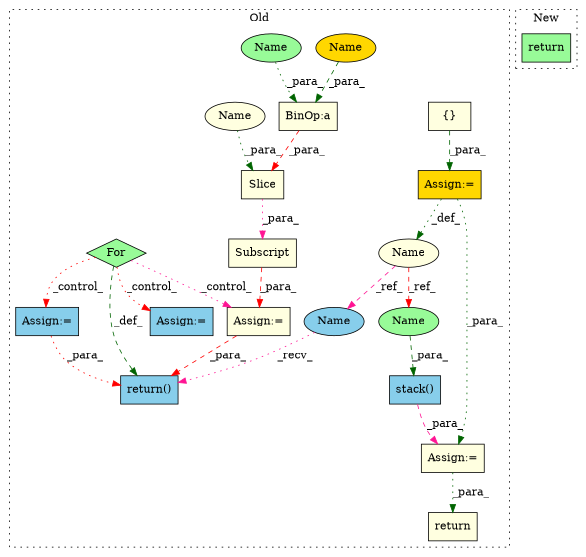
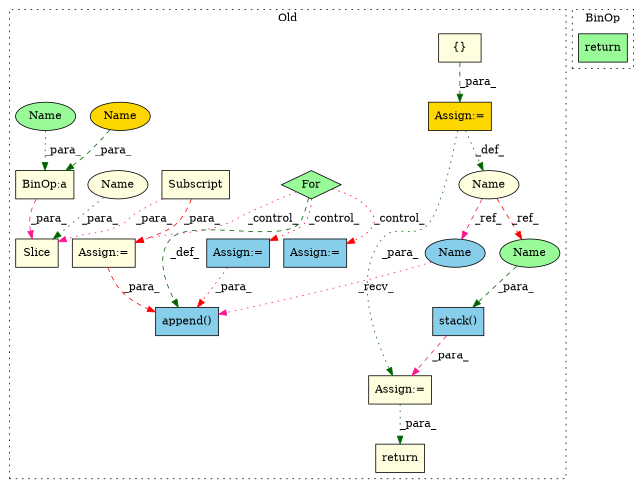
cluster "New": label "New" -> "BinOp"
edge "BinOp:a" -> "Slice": color red -> deeppink
edge "Slice" -> "Subscript": reversed
node "return()": label "return()" -> "append()"
